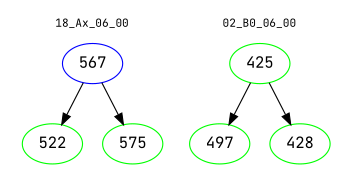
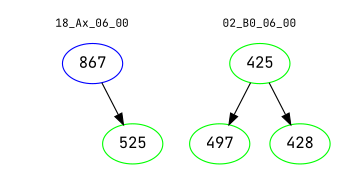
node "567": label "567" -> "867"
node "522": removed
node "575": label "575" -> "525"
